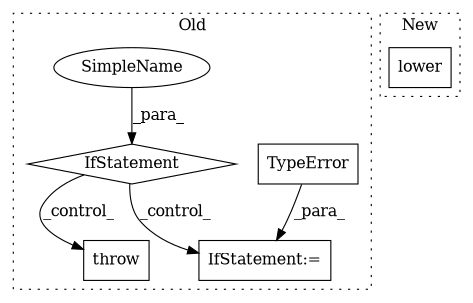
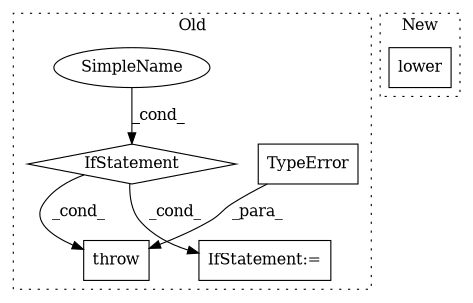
edge "SimpleName" -> "IfStatement": label "_para_" -> "_cond_"
edge "TypeError" -> "IfStatement:=": now "TypeError" -> "throw"
edge "IfStatement" -> "throw": label "_control_" -> "_cond_"
edge "IfStatement" -> "IfStatement:=": label "_control_" -> "_cond_"
